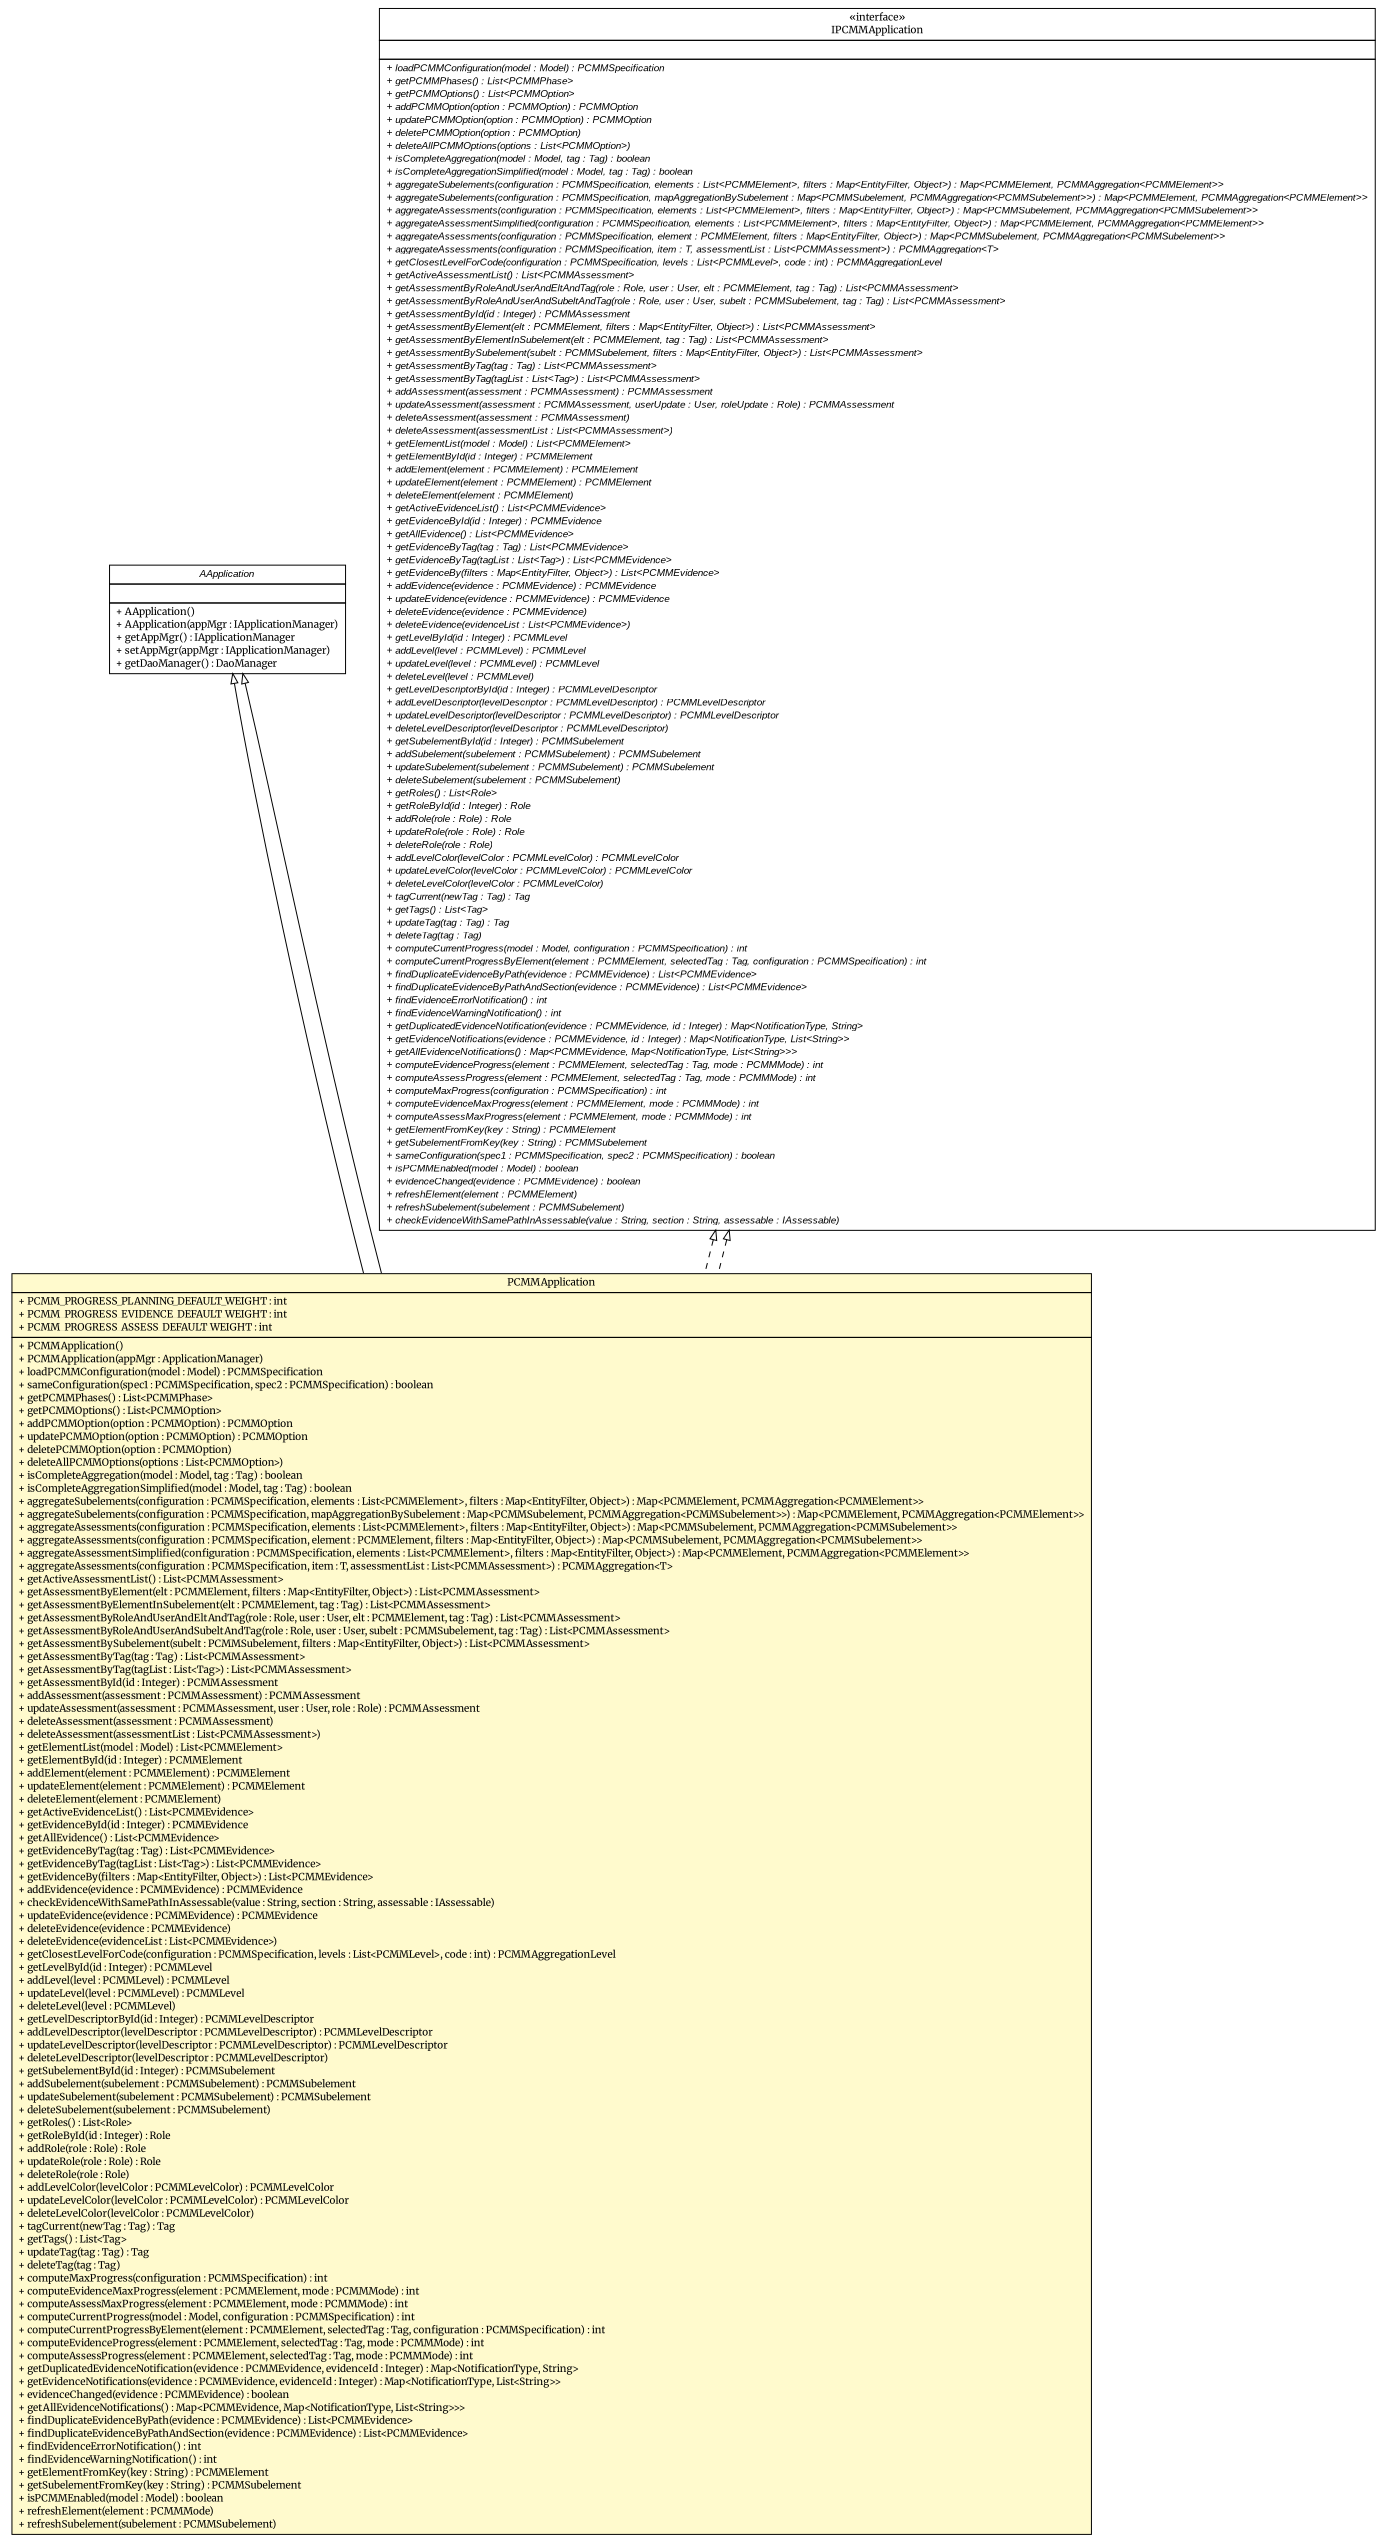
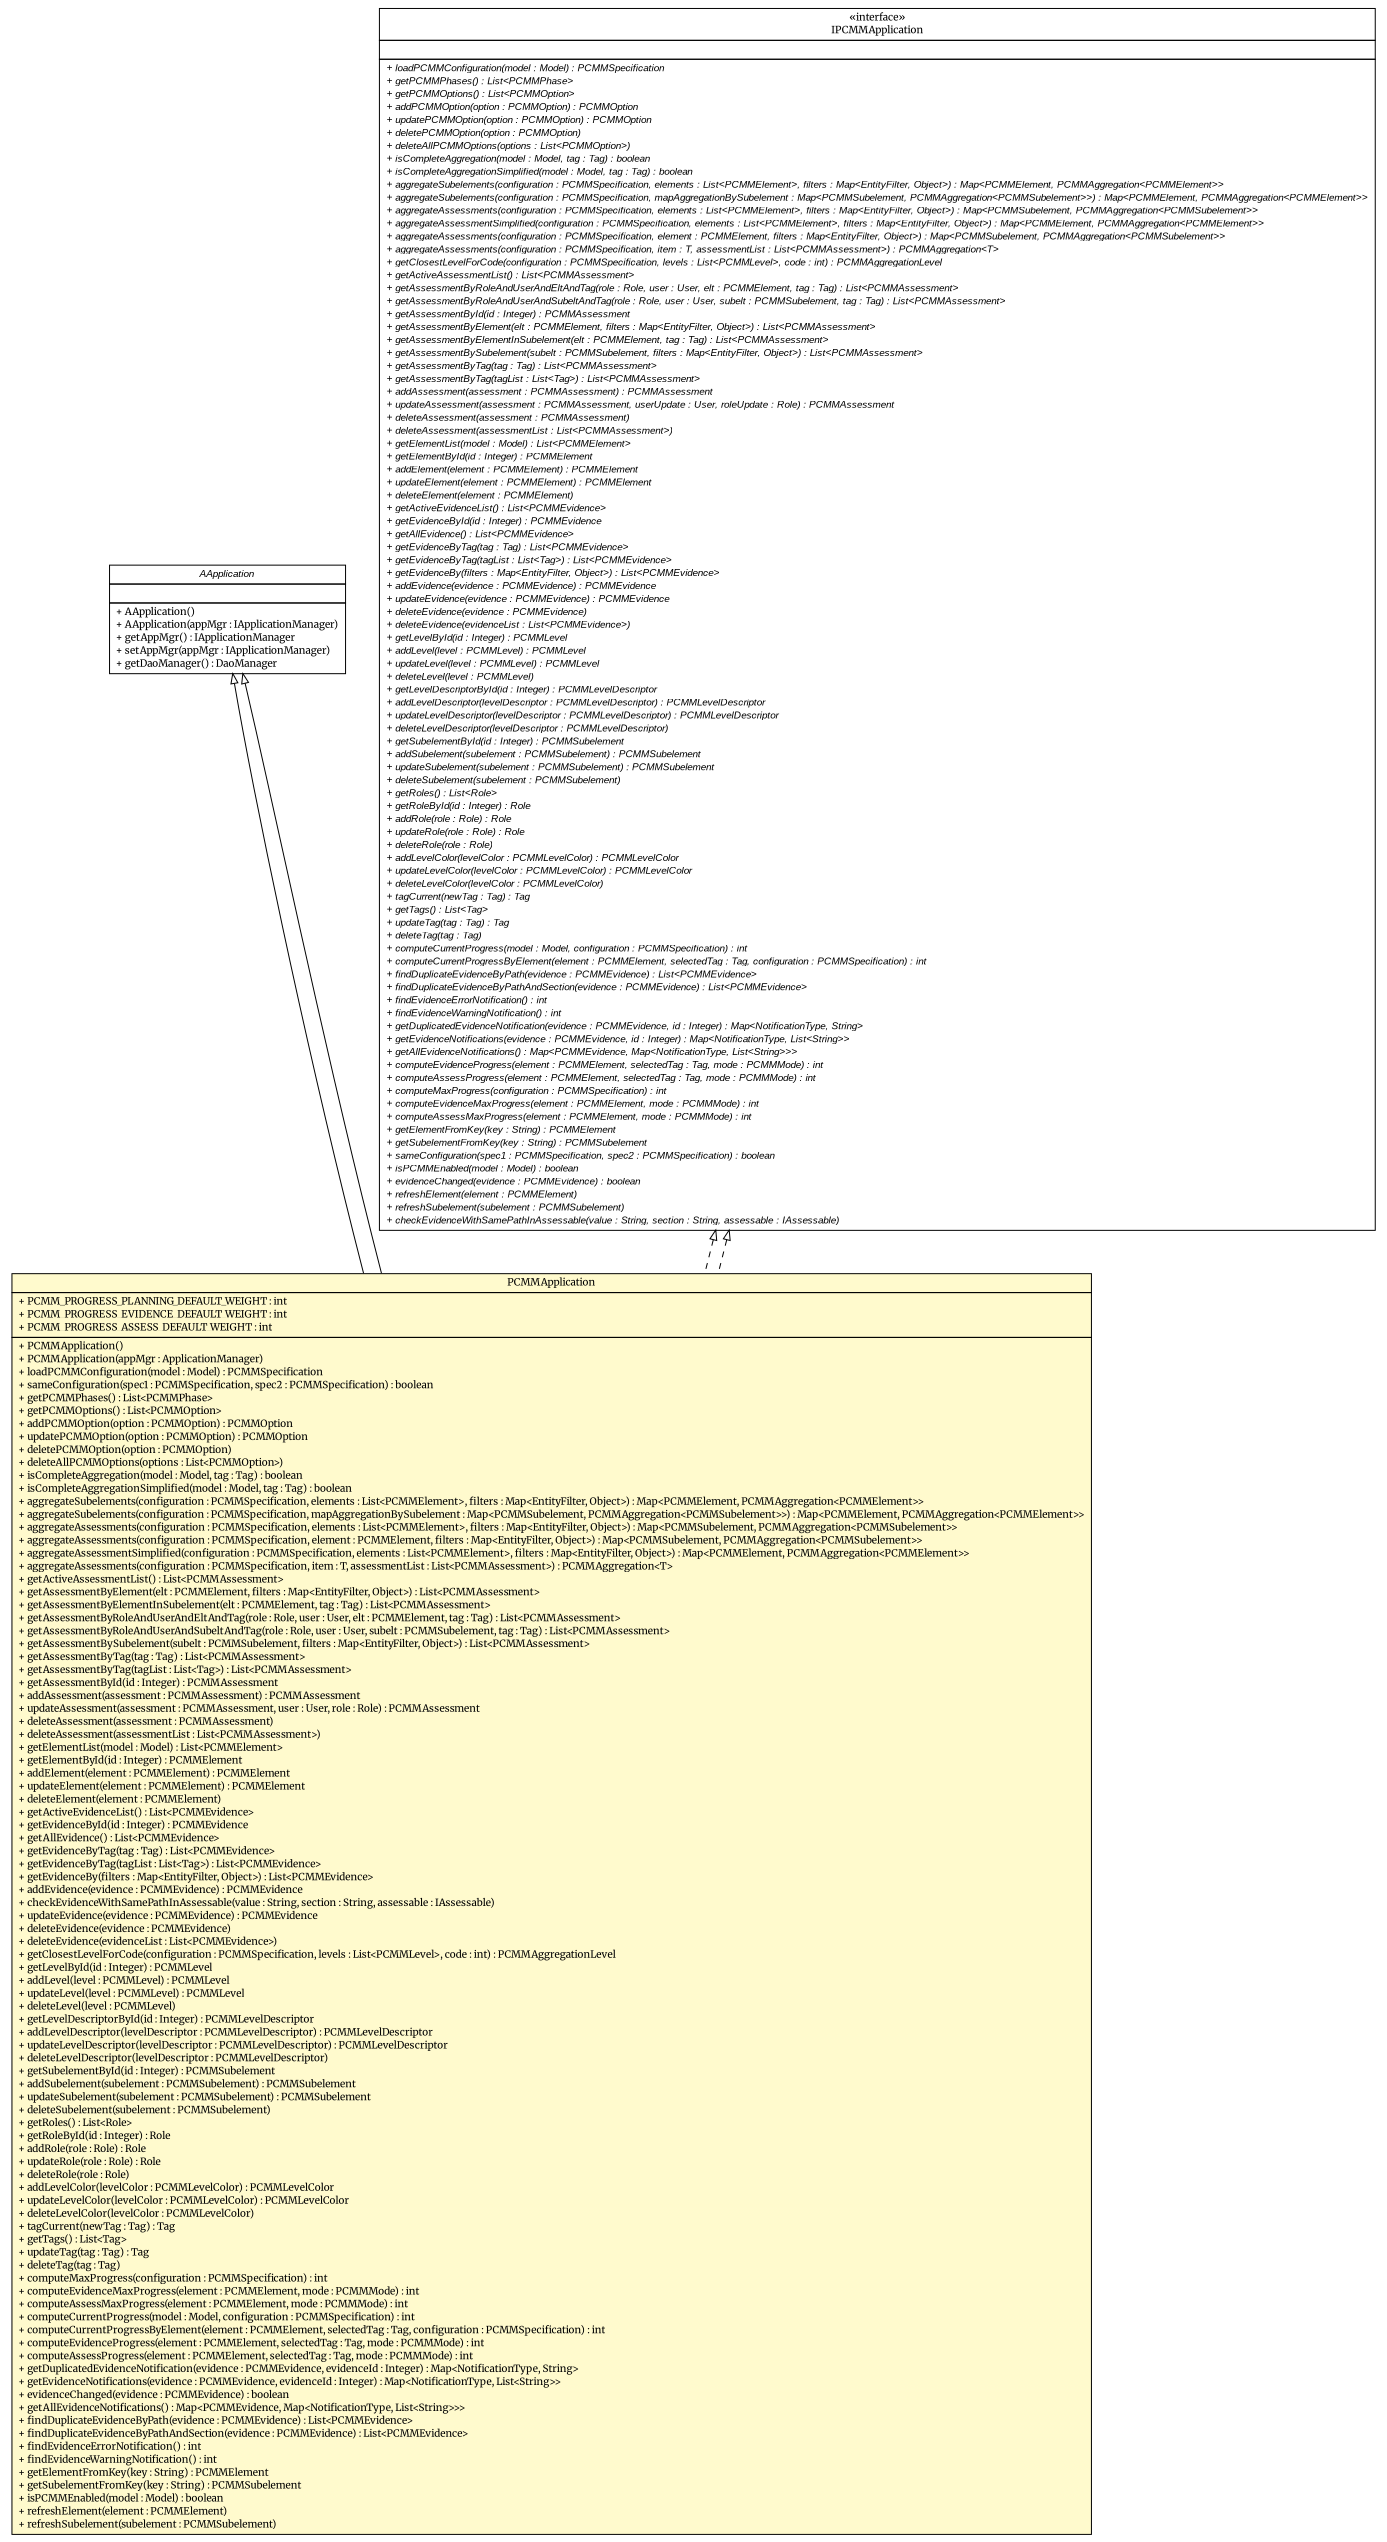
node "PCMMApplication": text "+ refreshElement(element : PCMMMode)" -> "+ refreshElement(element : PCMMElement)"
